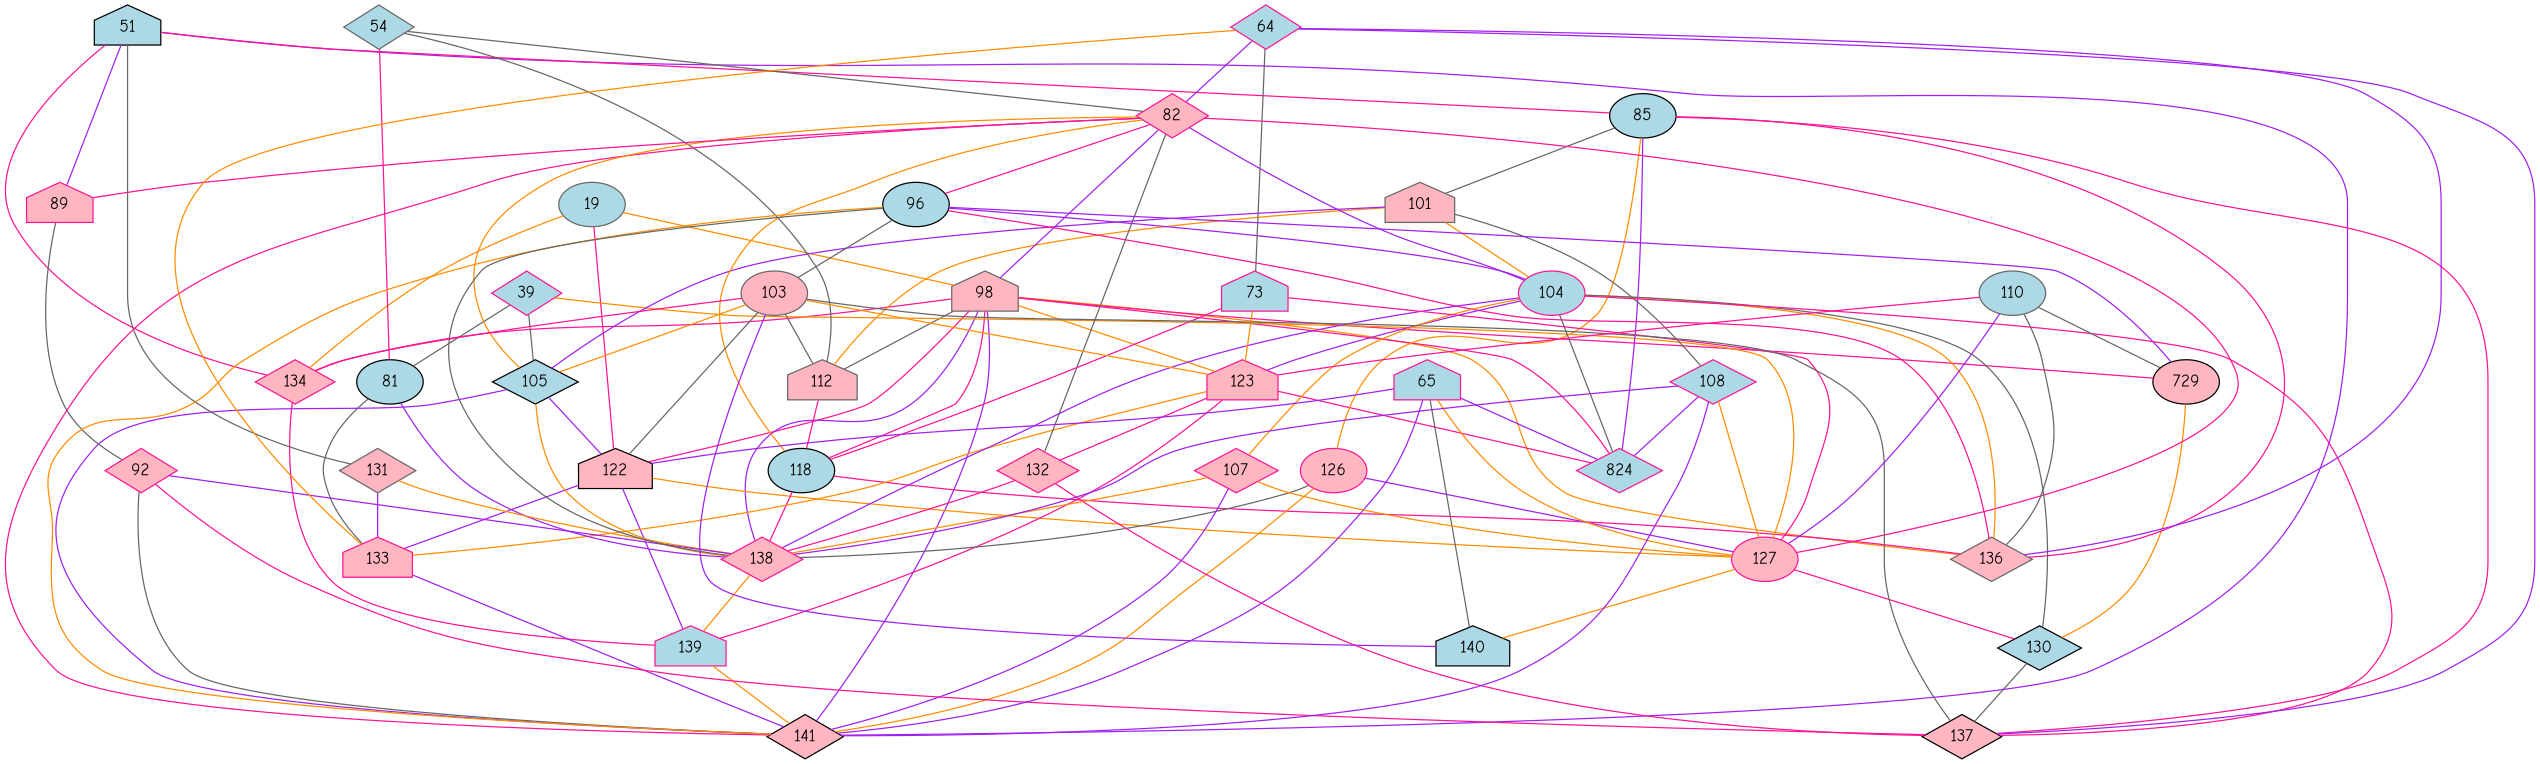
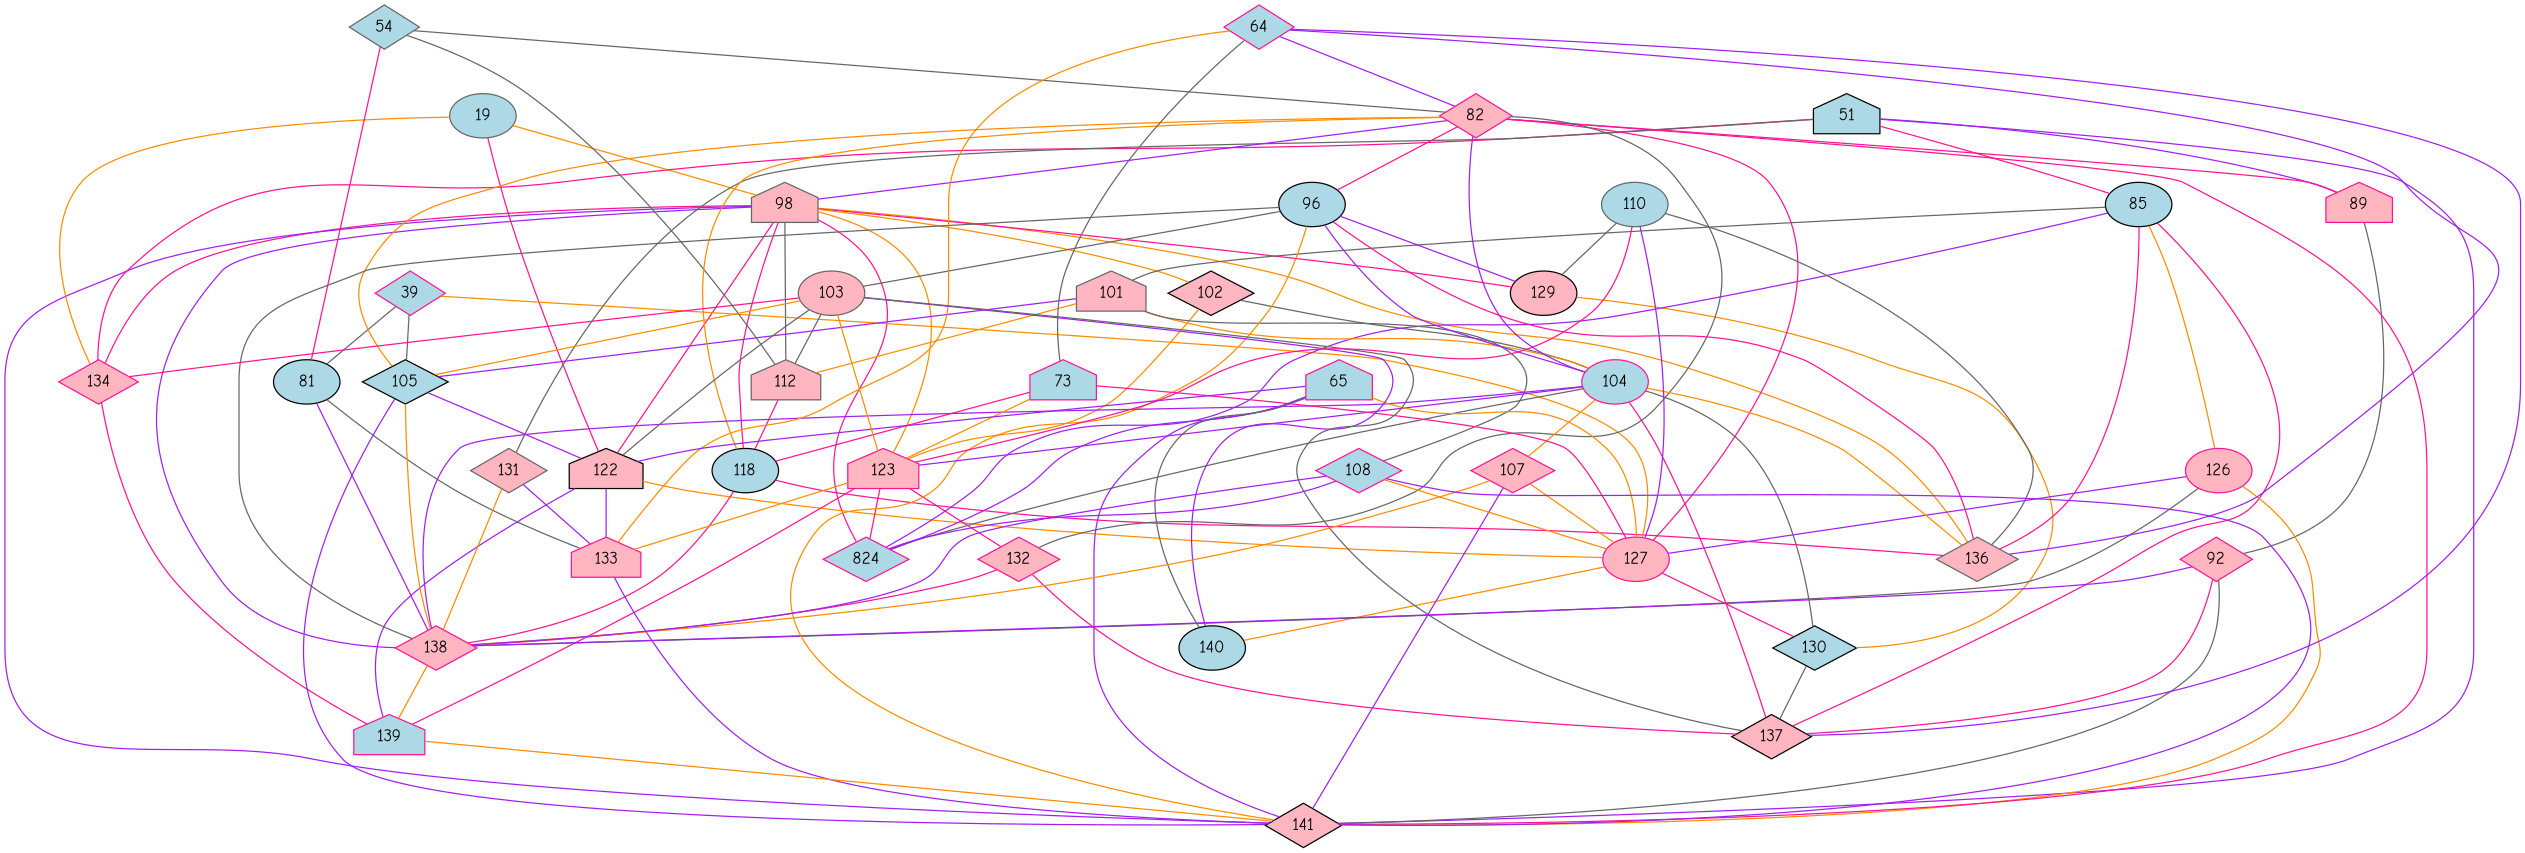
node "102": added
node "729": label "729" -> "129"
node "140": shape house -> ellipse
